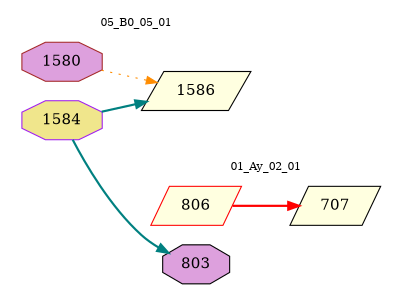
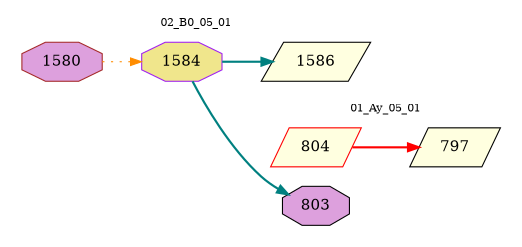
cluster "05_B0_05_01": label "05_B0_05_01" -> "02_B0_05_01"
edge "1580" -> "1586": now "1580" -> "1584"
cluster "01_Ay_02_01": label "01_Ay_02_01" -> "01_Ay_05_01"
node "806": label "806" -> "804"
node "707": label "707" -> "797"
